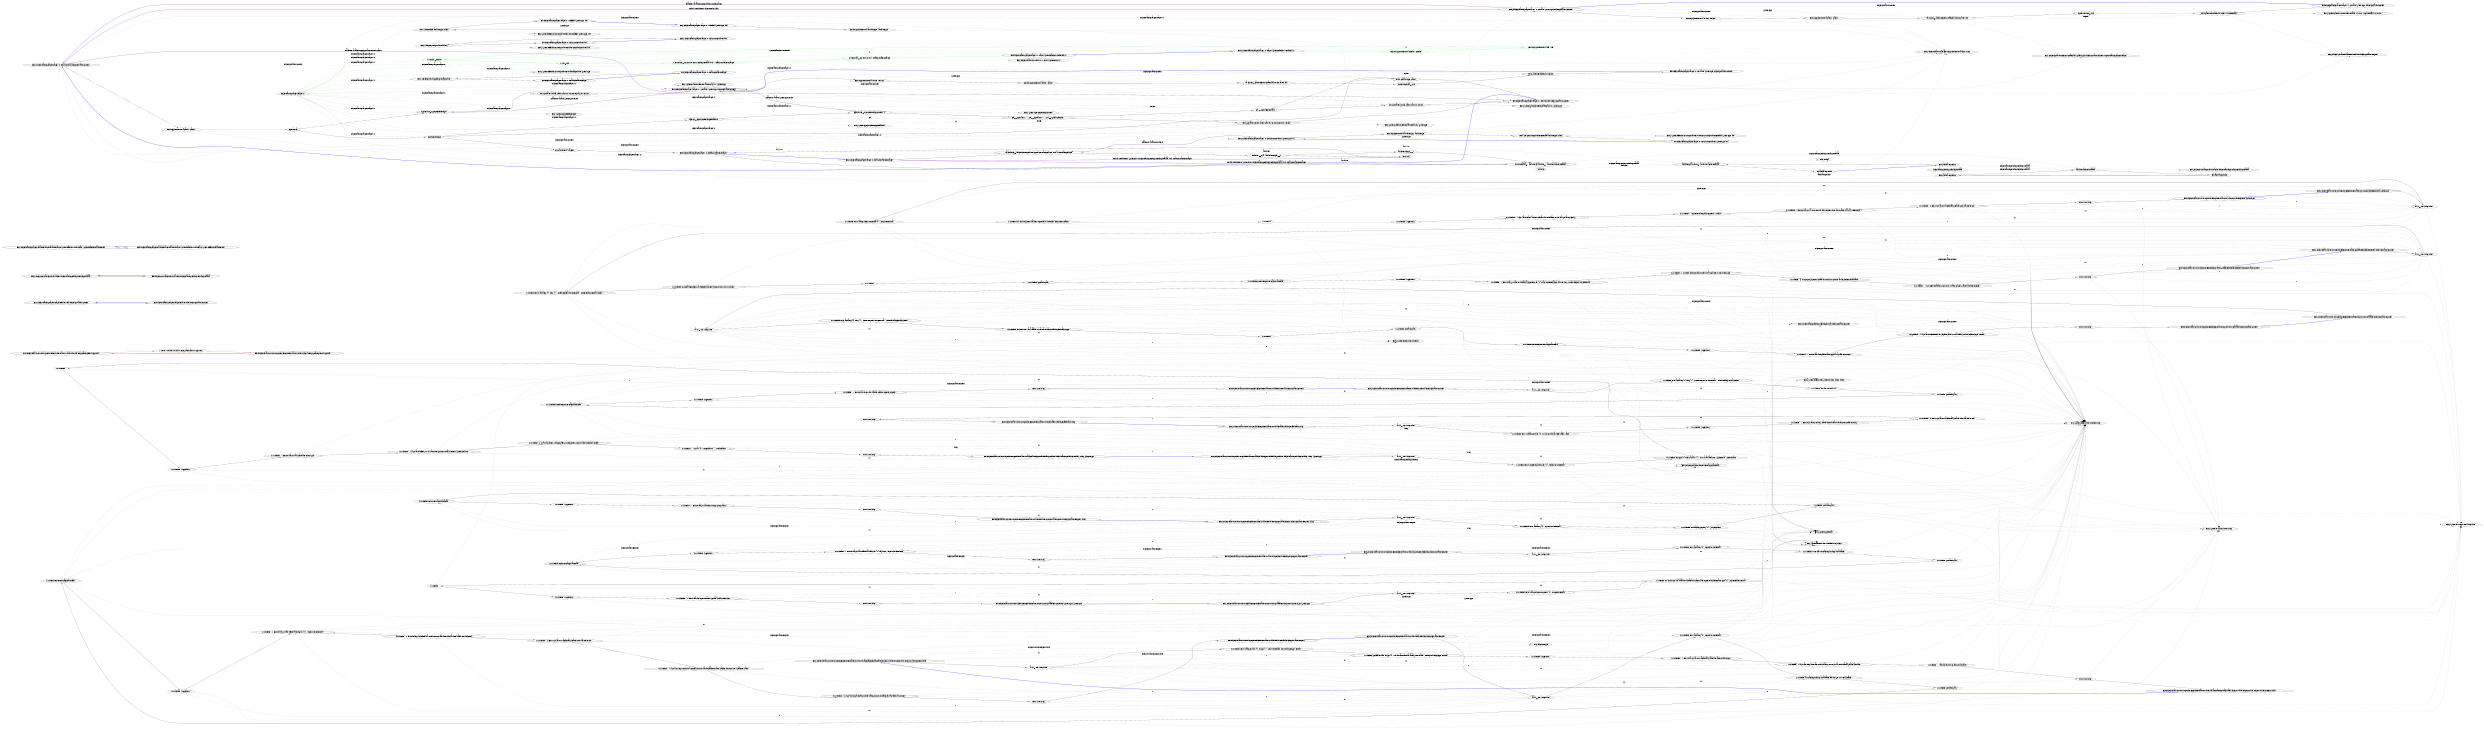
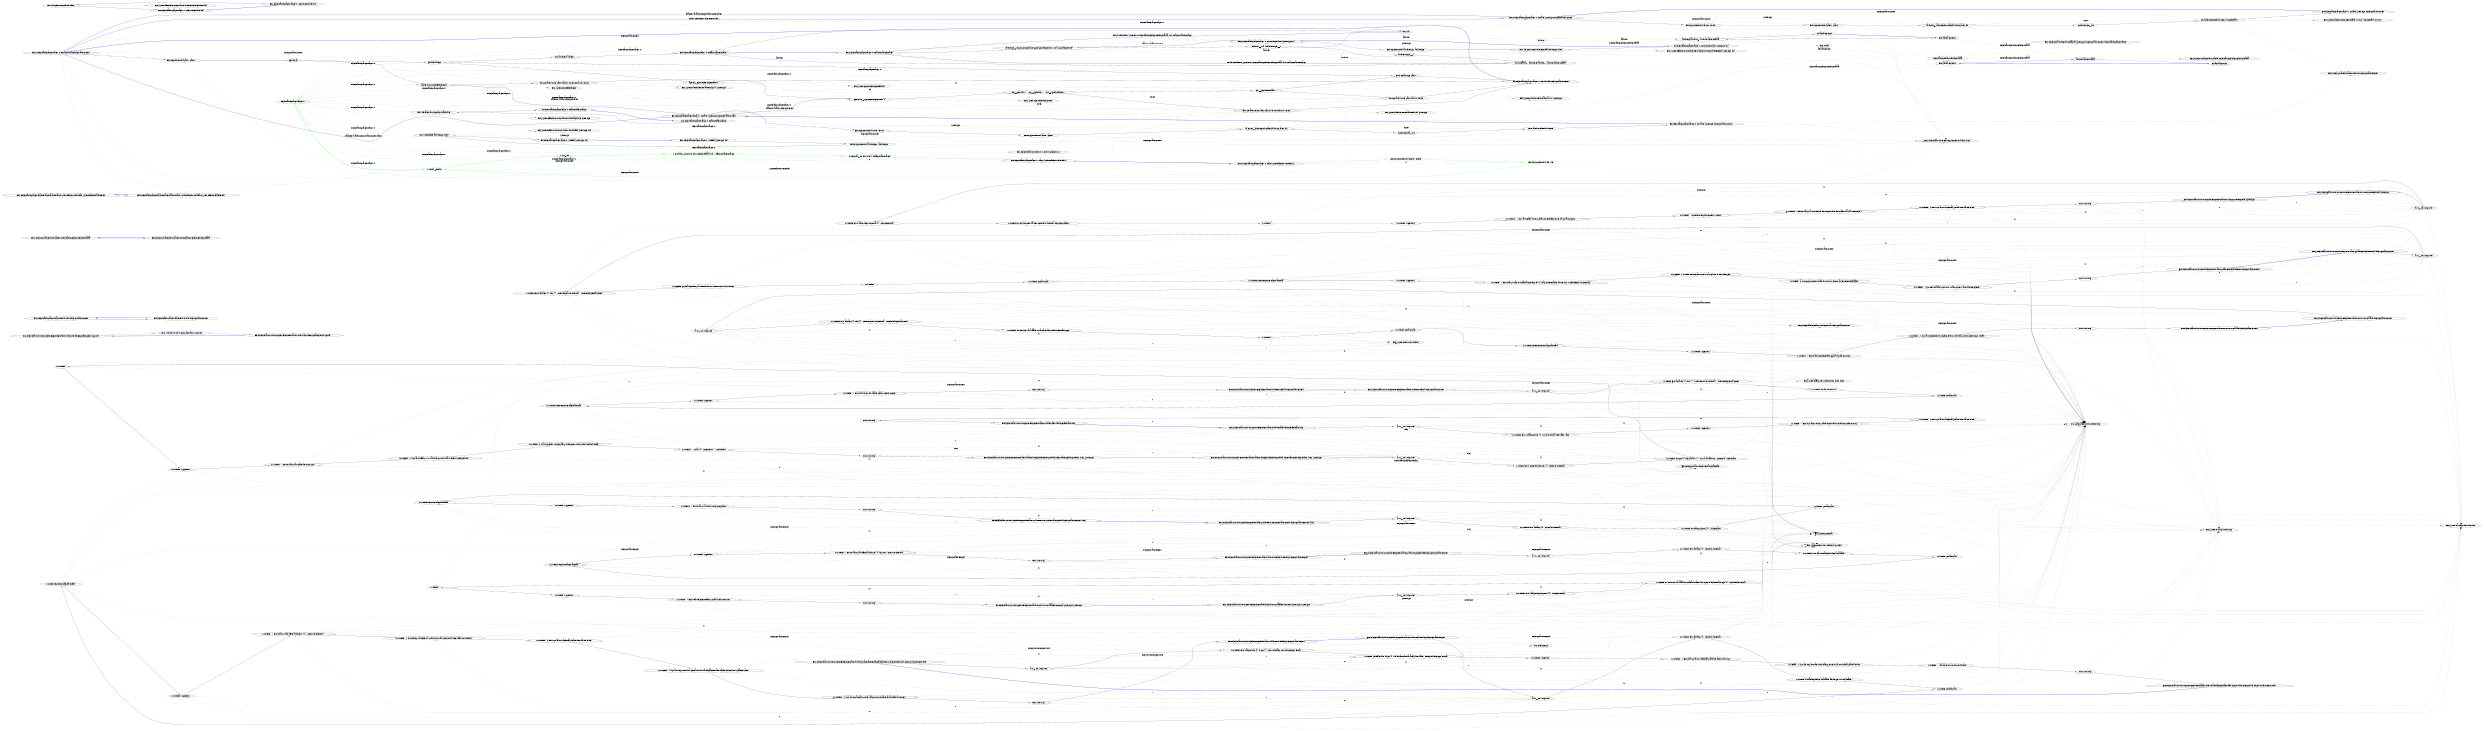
edge "Ninject.Planning.Targets.Target<T>" -> "return Site.GetCustomAttributes(inherit);": removed, label "Ninject.Planning.Targets.Target<T>"
edge "Ninject.Planning.Targets.Target<T>" -> "0: Member = member": style dashed -> bold
